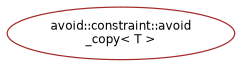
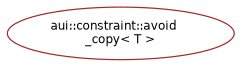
node "avoid::constraint::avoid _copy< T >": label "avoid::constraint::avoid _copy< T >" -> "aui::constraint::avoid _copy< T >"
